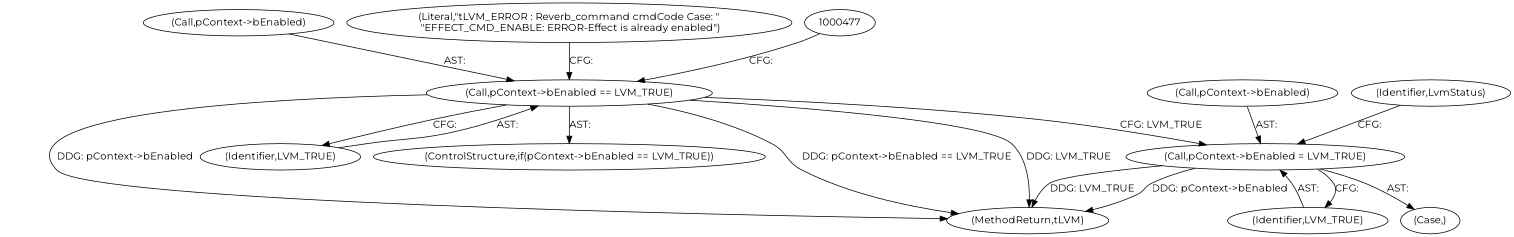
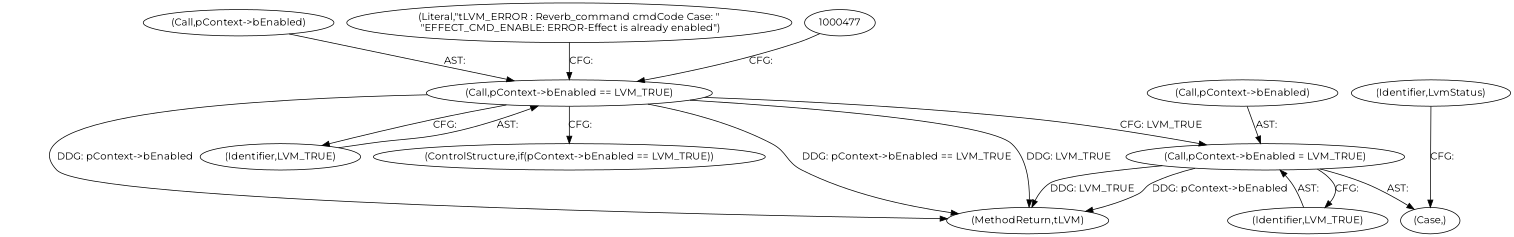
edge "(Identifier,LvmStatus)" -> "(Call,pContext->bEnabled = LVM_TRUE)": now "(Identifier,LvmStatus)" -> "(Case,)"
edge "(Call,pContext->bEnabled == LVM_TRUE)" -> "(ControlStructure,if(pContext->bEnabled == LVM_TRUE))": label "AST: " -> "CFG: "
